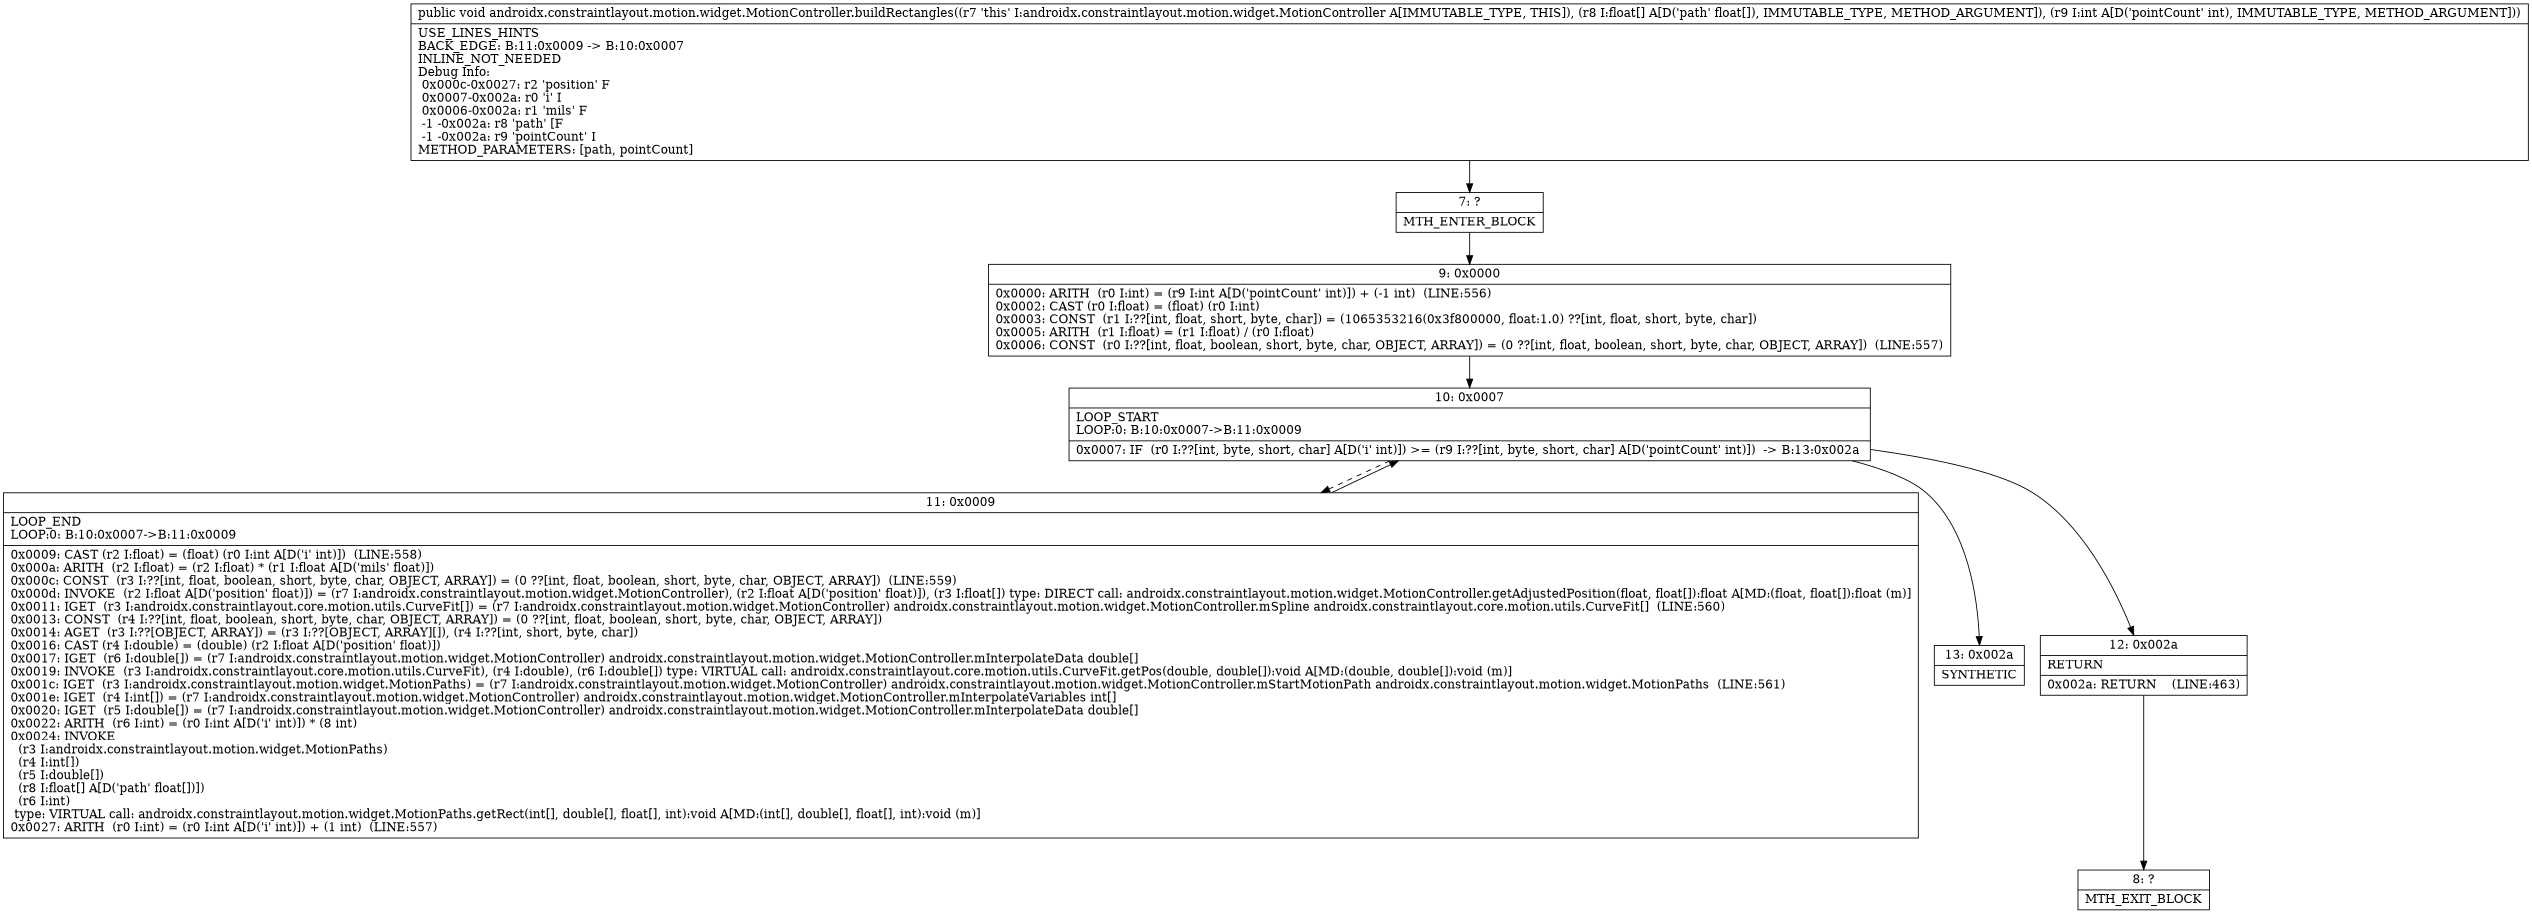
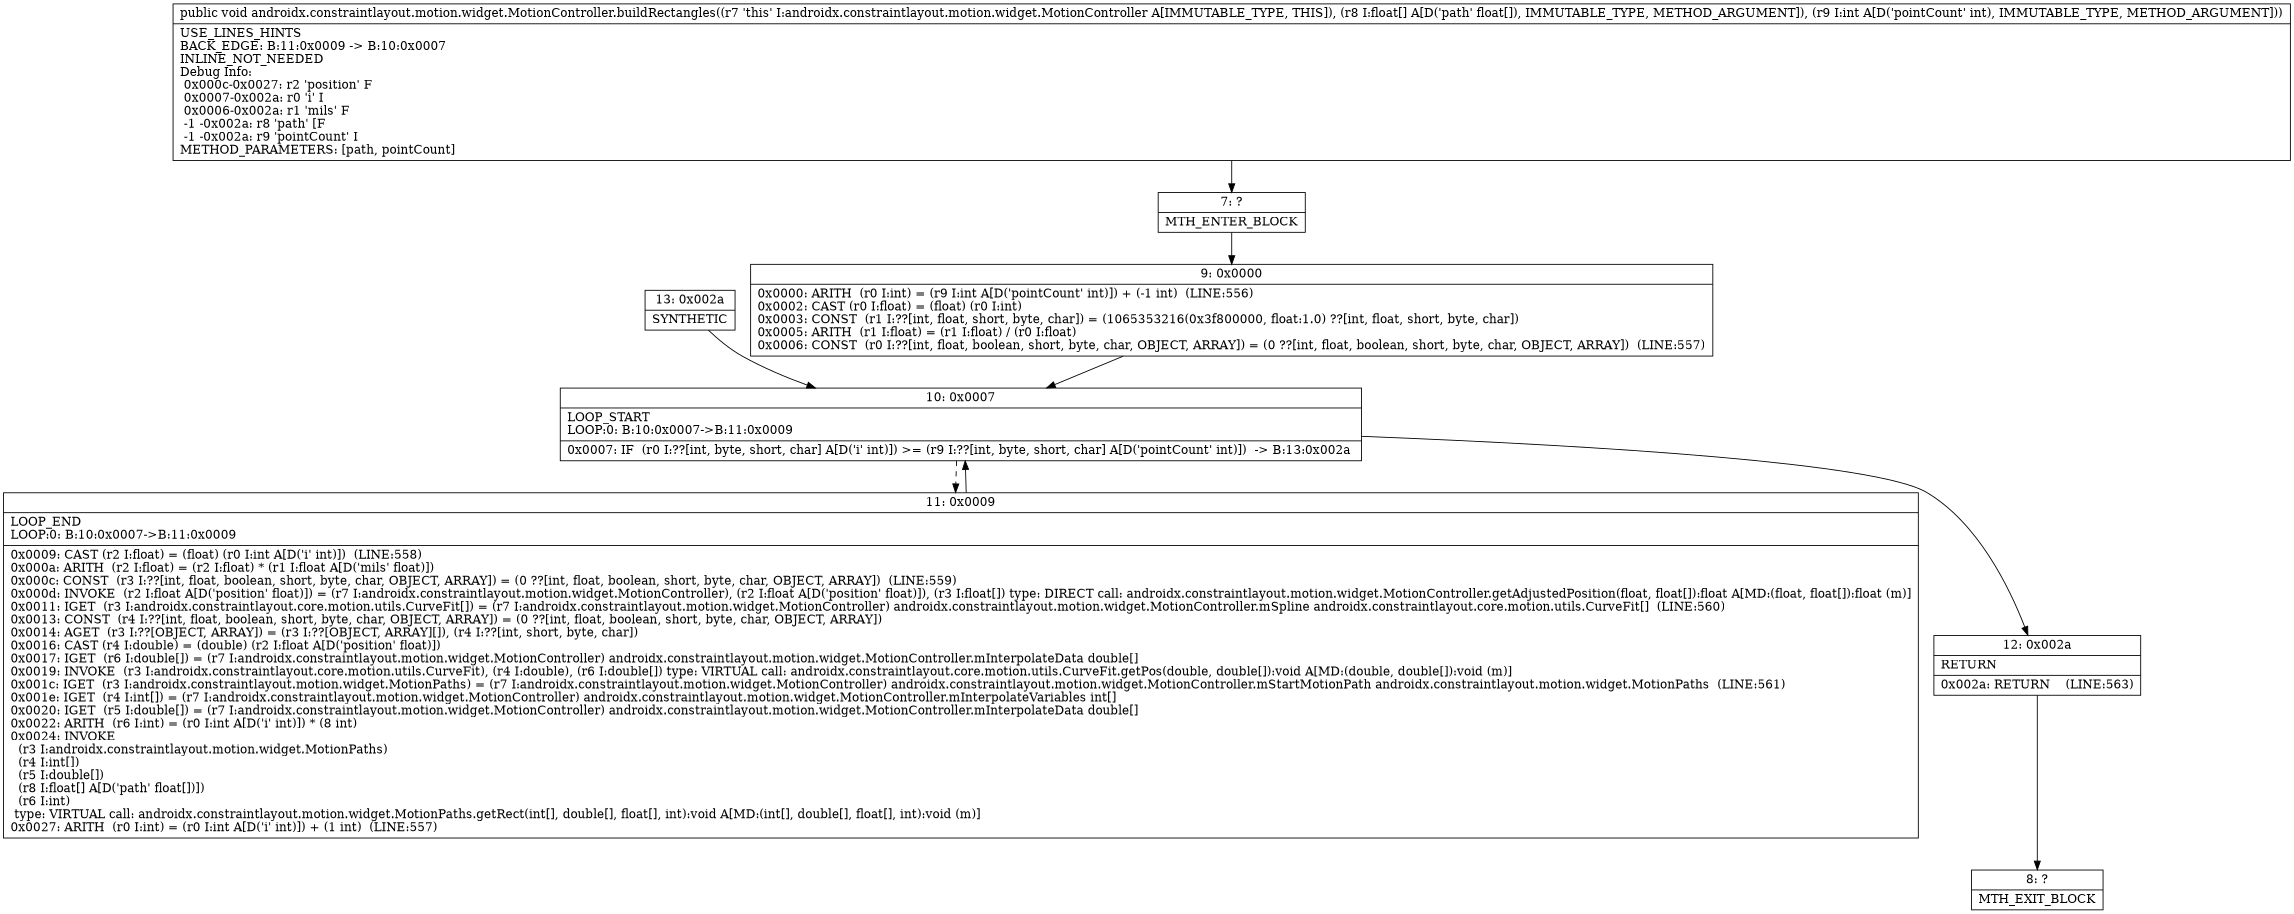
edge "10: 0x0007" -> "13: 0x002a": reversed
node "12: 0x002a": text "0x002a: RETURN    (LINE:463)" -> "0x002a: RETURN    (LINE:563)"
